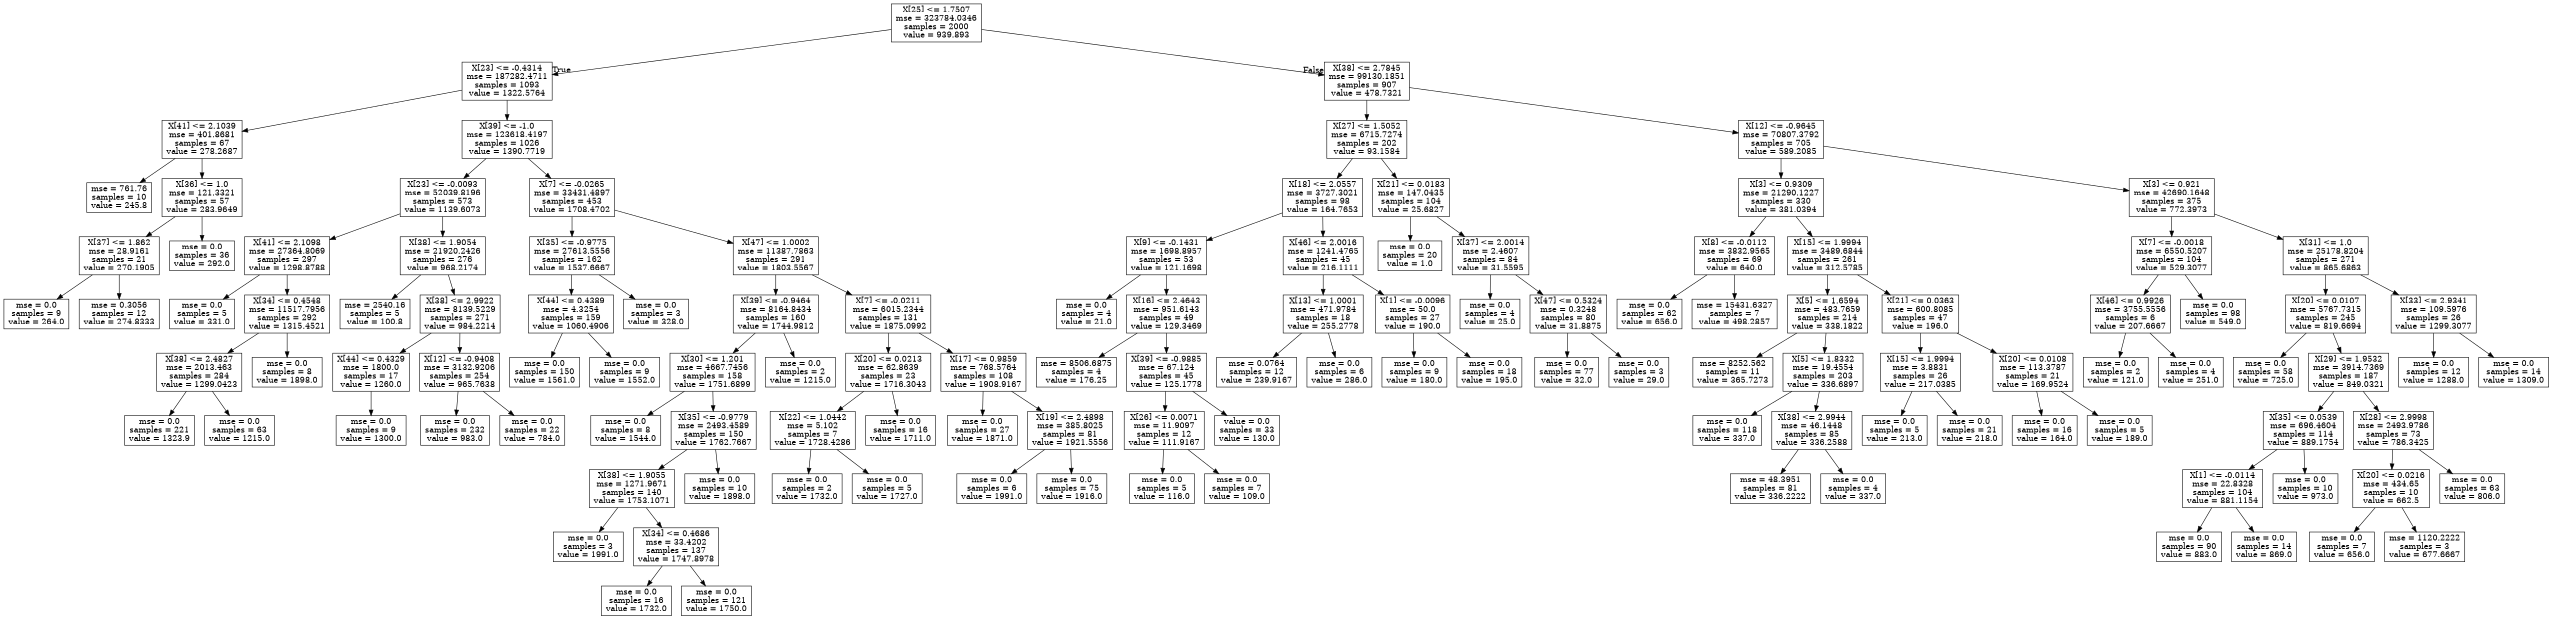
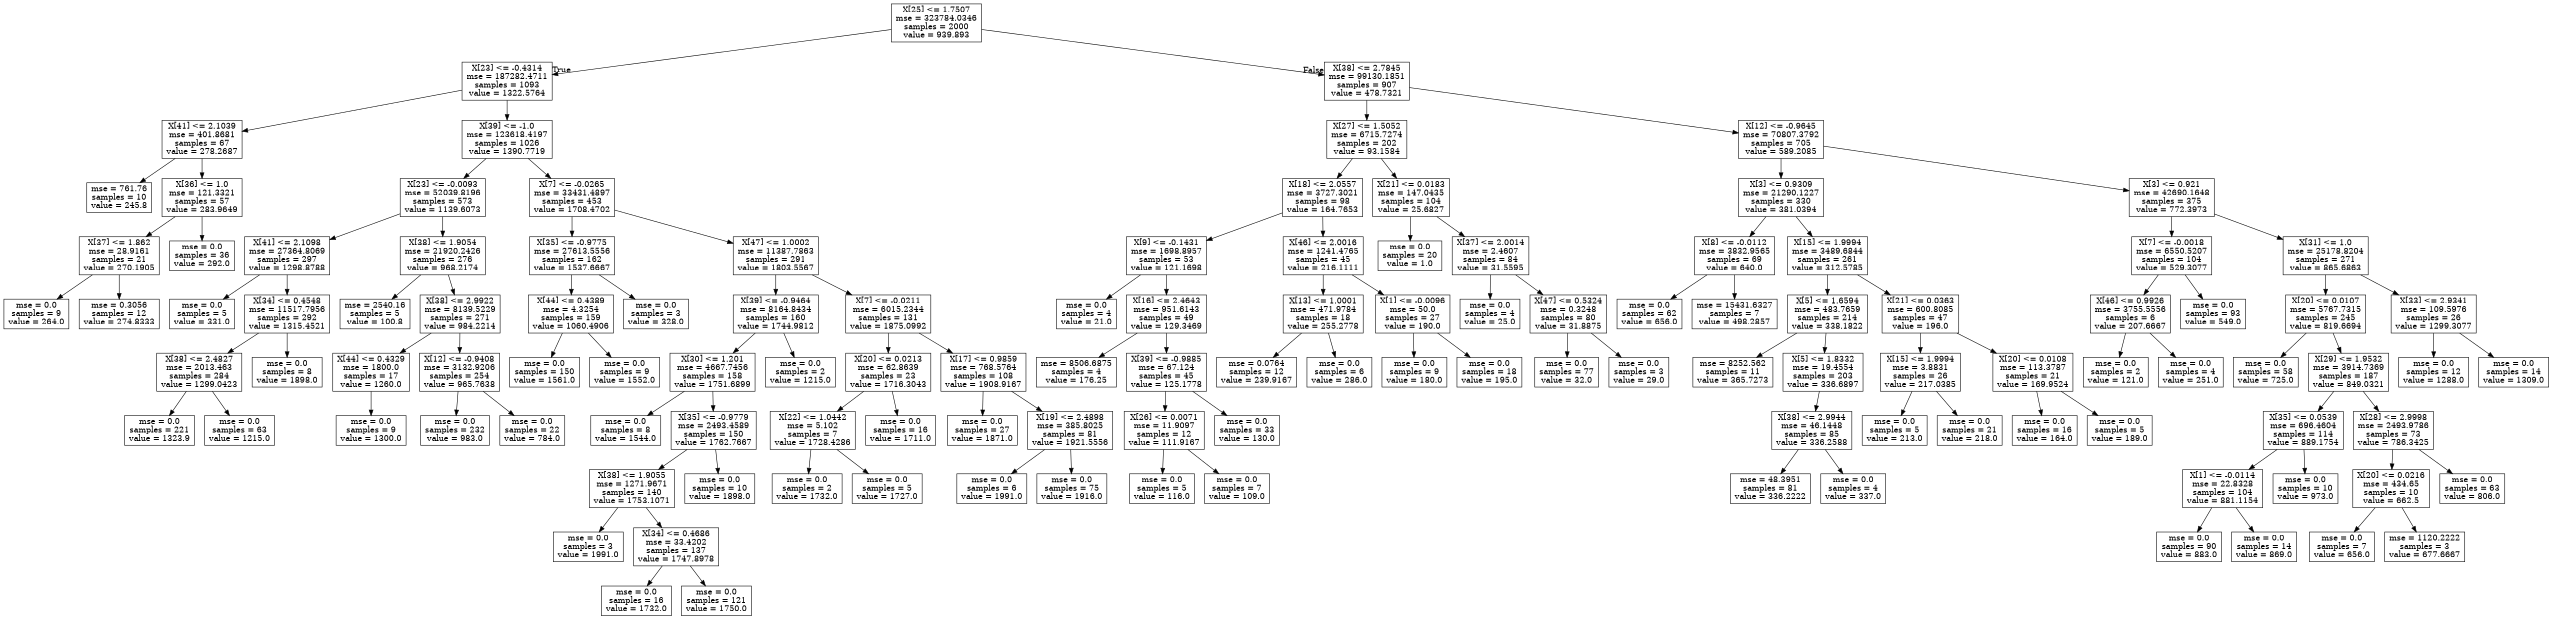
node "mse = 0.0 samples = 98 value = 549.0": label "mse = 0.0 samples = 98 value = 549.0" -> "mse = 0.0 samples = 93 value = 549.0"
node "value = 0.0 samples = 33 value = 130.0": label "value = 0.0 samples = 33 value = 130.0" -> "mse = 0.0 samples = 33 value = 130.0"
node "mse = 0.0 samples = 118 value = 337.0": removed
